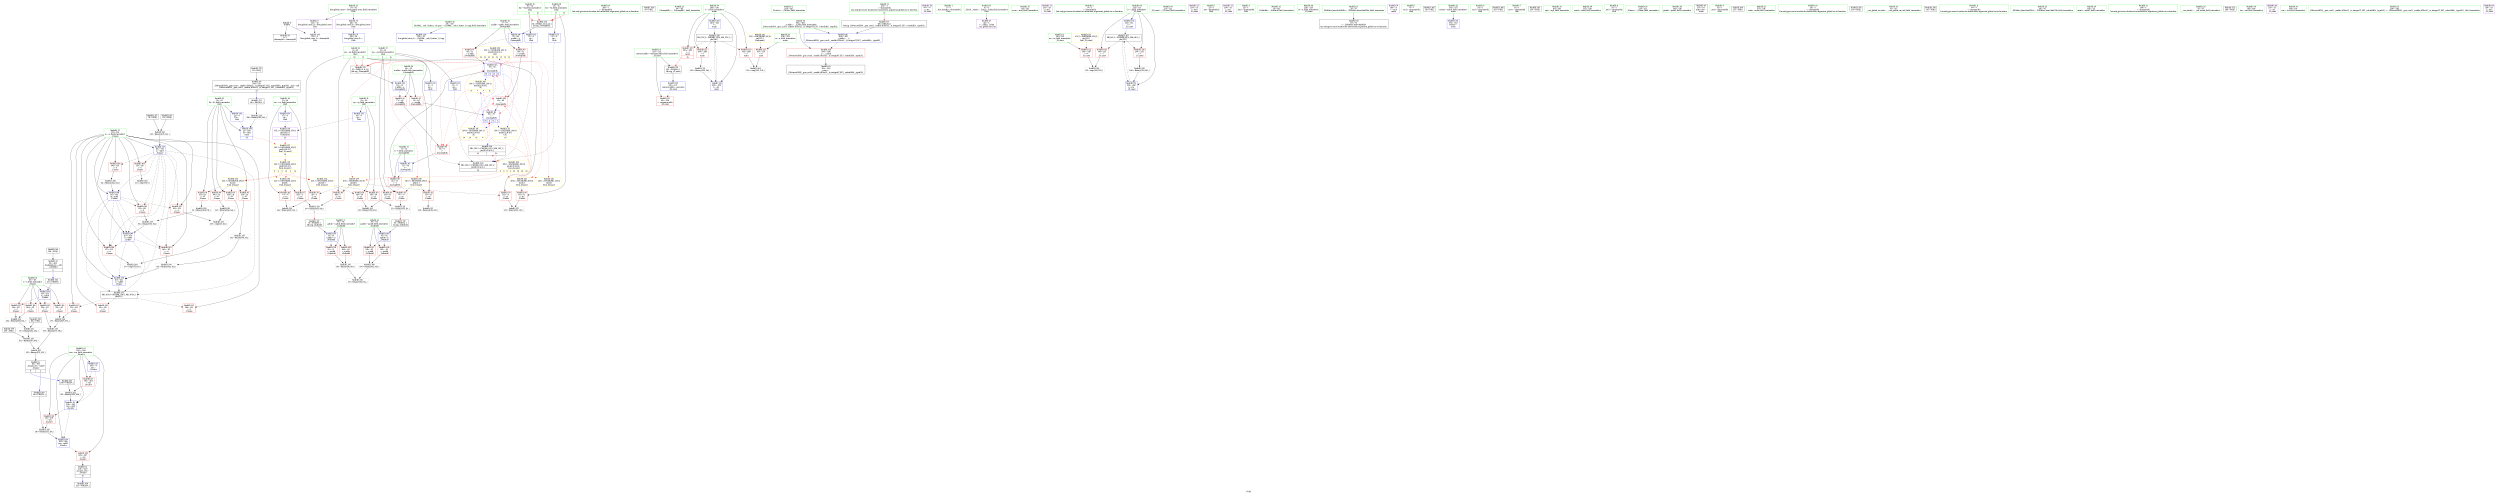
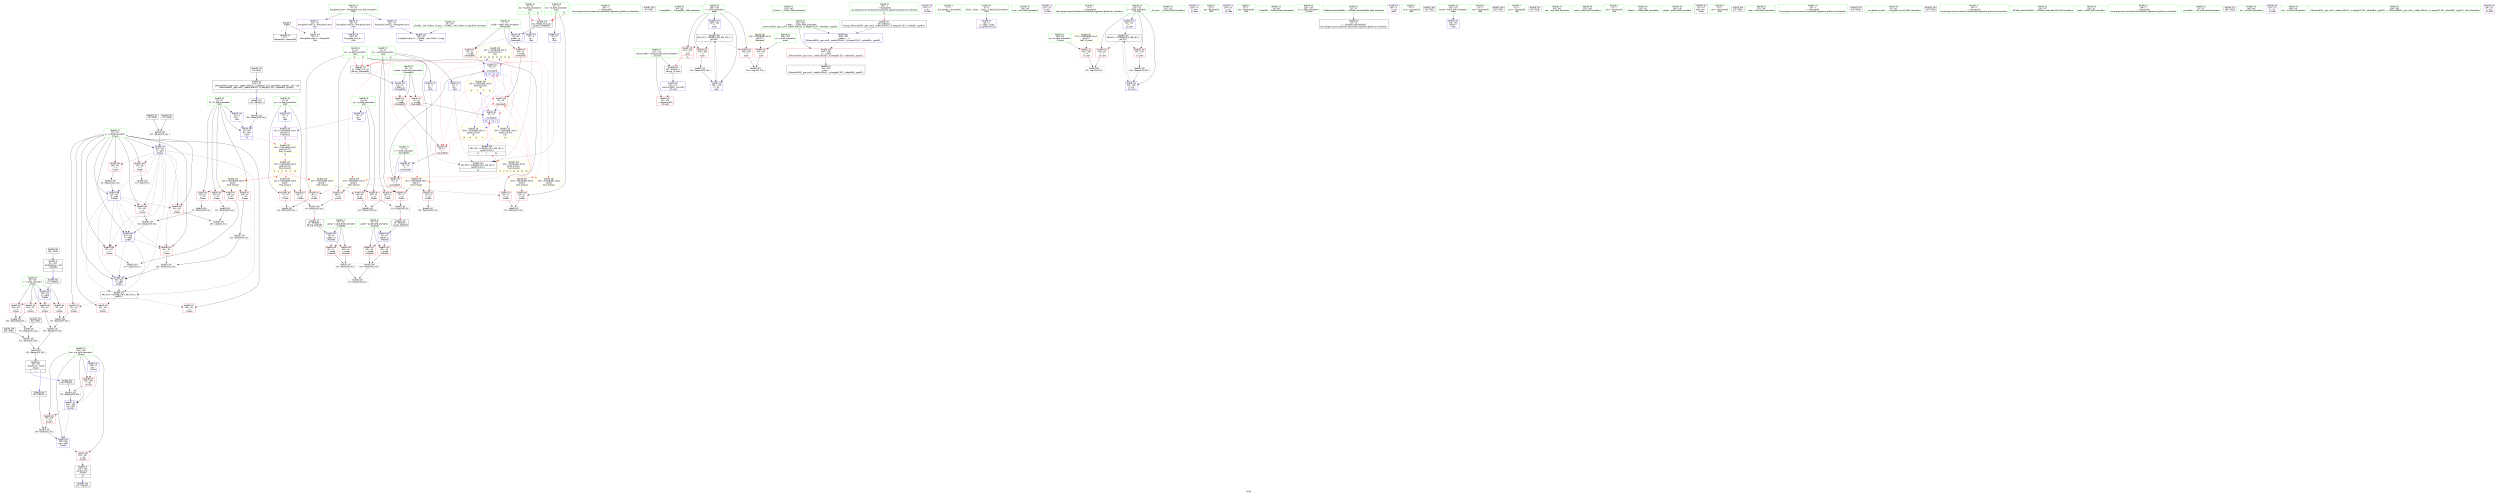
node "NodeID: 76": added
